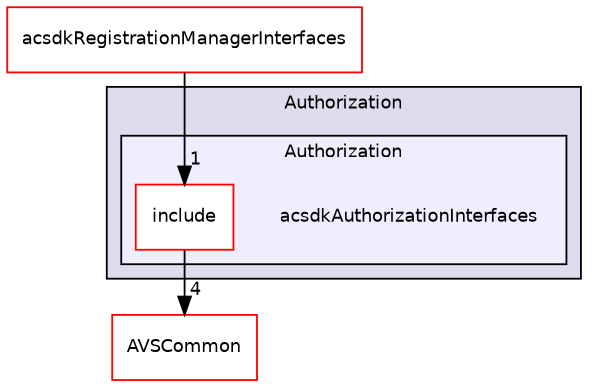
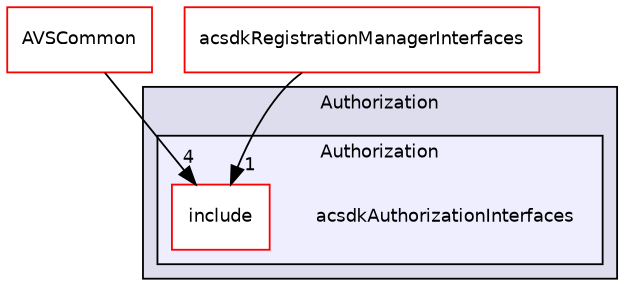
edge "include" -> "AVSCommon": reversed
